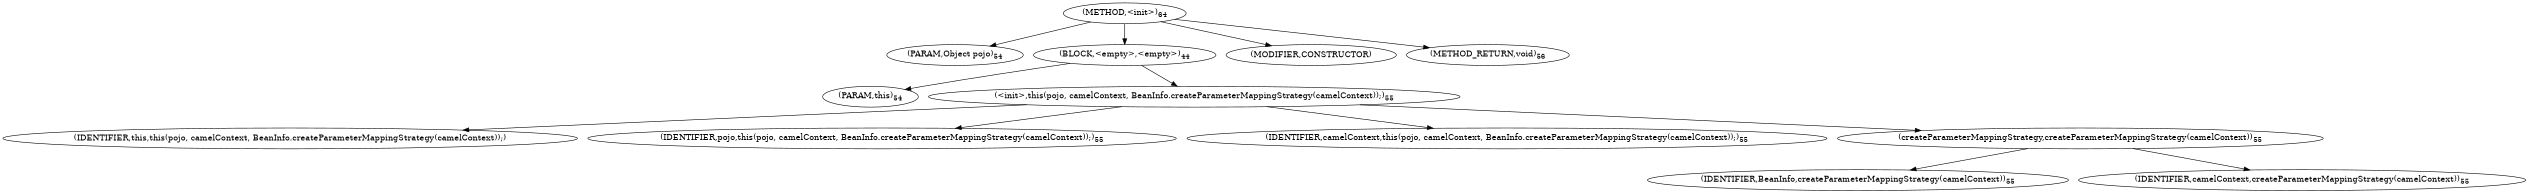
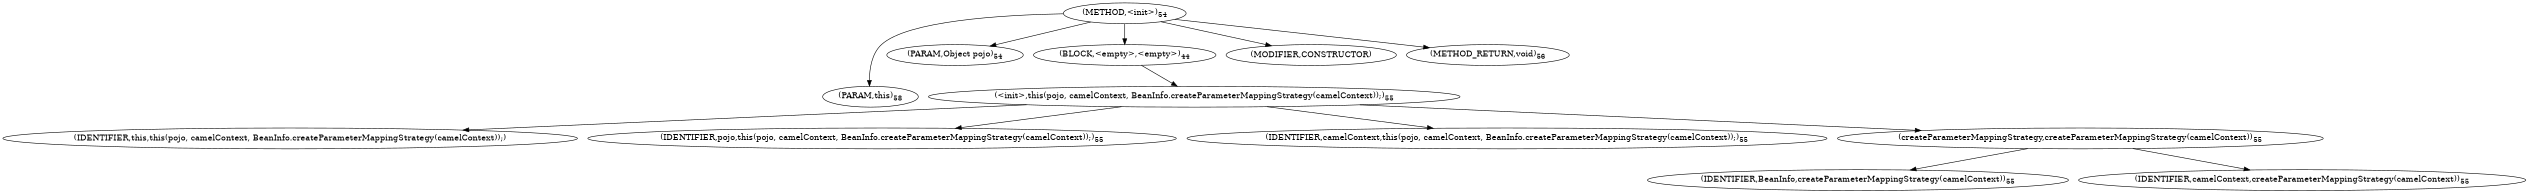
node "(METHOD,<init>)": text "64" -> "54"
edge "(BLOCK,<empty>,<empty>)" -> "(PARAM,this)": now "(METHOD,<init>)" -> "(PARAM,this)"
node "(PARAM,this)": text "54" -> "58"
